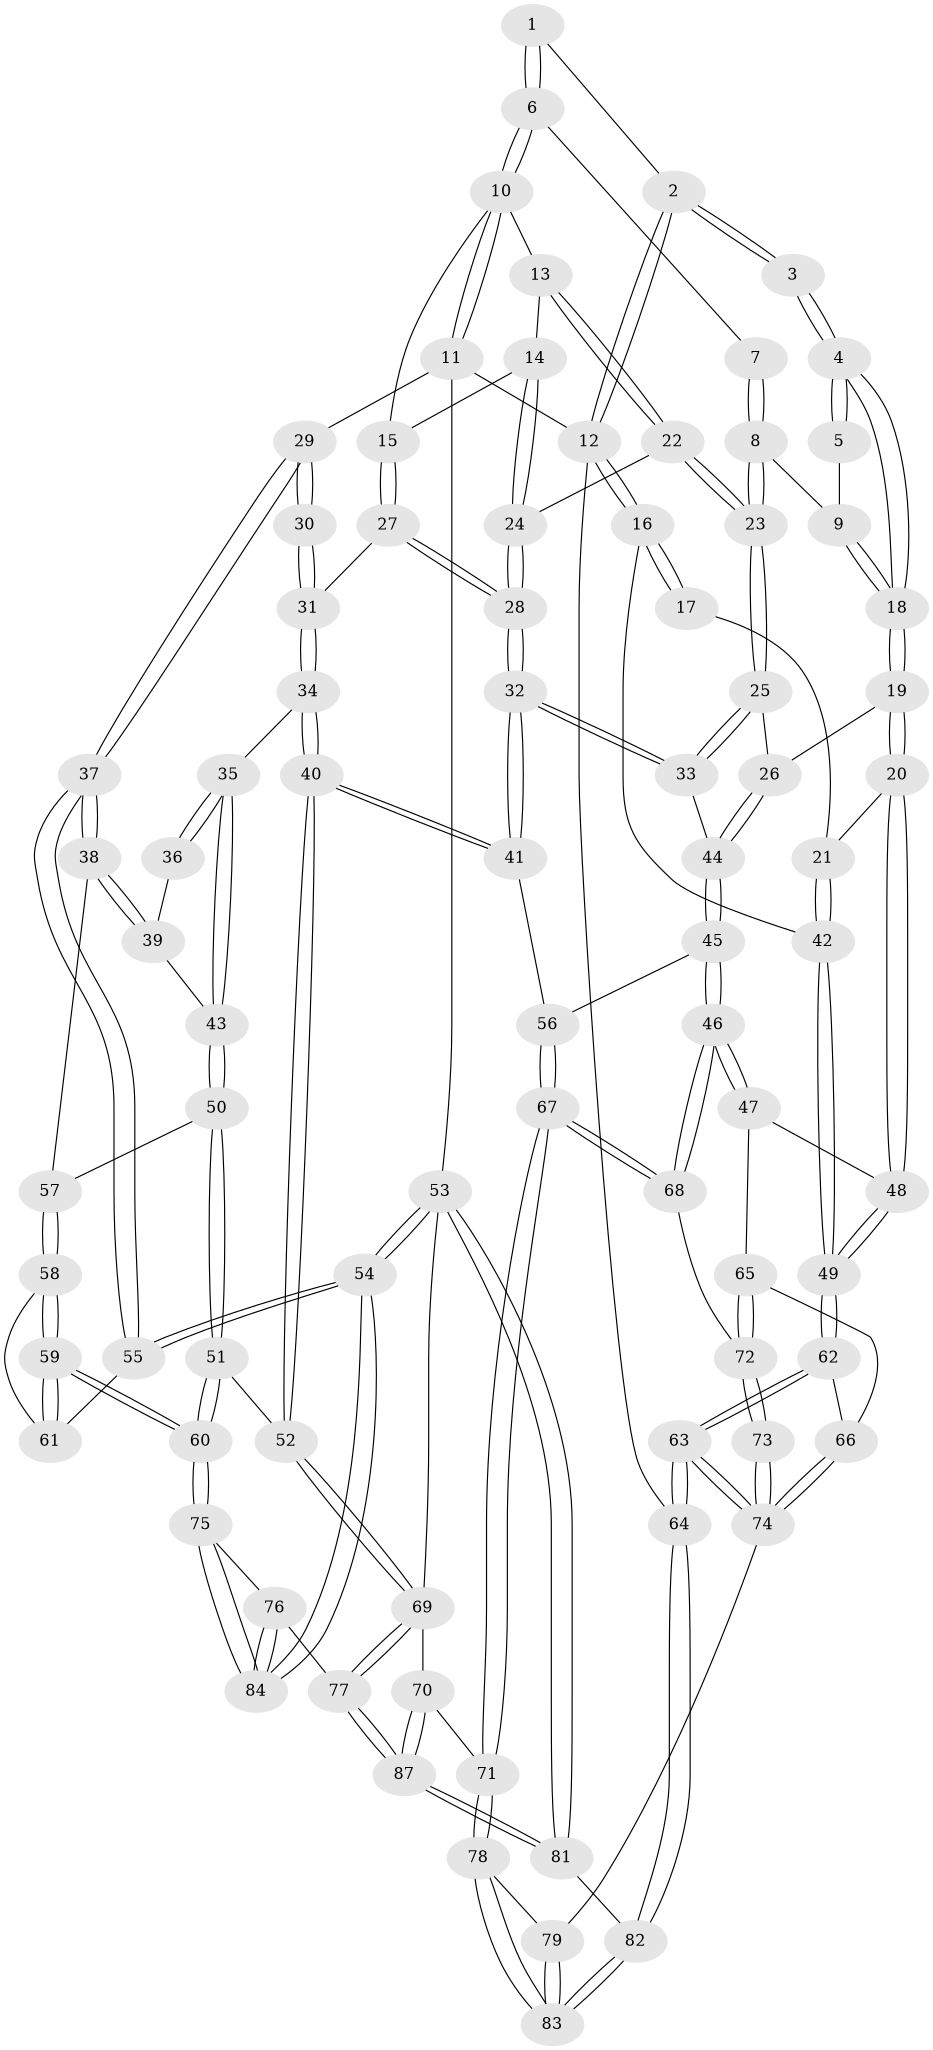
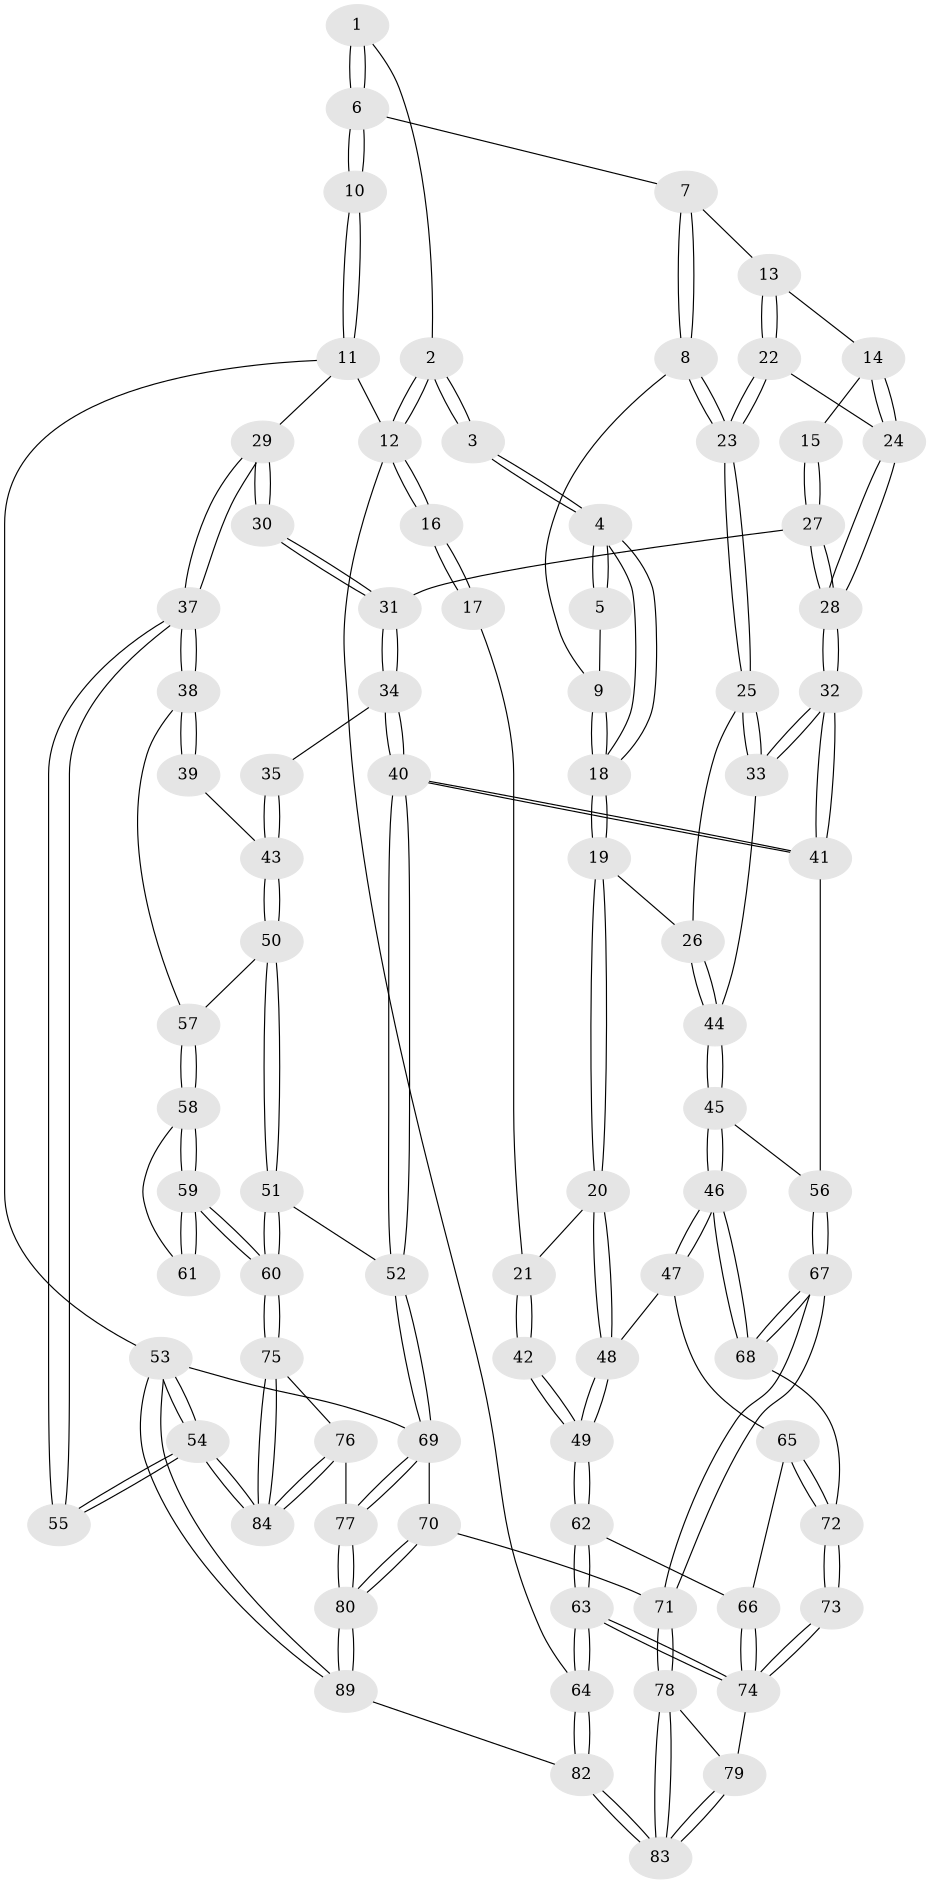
edge "10" -- "13": now "7" -- "13"
edge "10" -- "15": removed
edge "16" -- "42": removed
node "36": removed
edge "55" -- "61": removed
node "87": label "87" -> "80"
node "81": label "81" -> "89"
